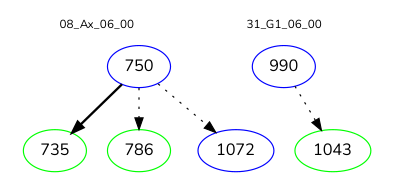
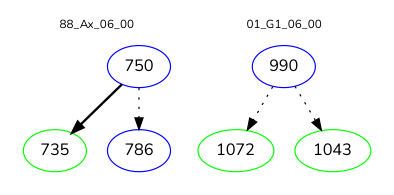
cluster "08_Ax_06_00": label "08_Ax_06_00" -> "88_Ax_06_00"
cluster "31_G1_06_00": label "31_G1_06_00" -> "01_G1_06_00"
edge "750" -> "1072": now "990" -> "1072"
node "786": color green -> blue
node "1072": color blue -> green
